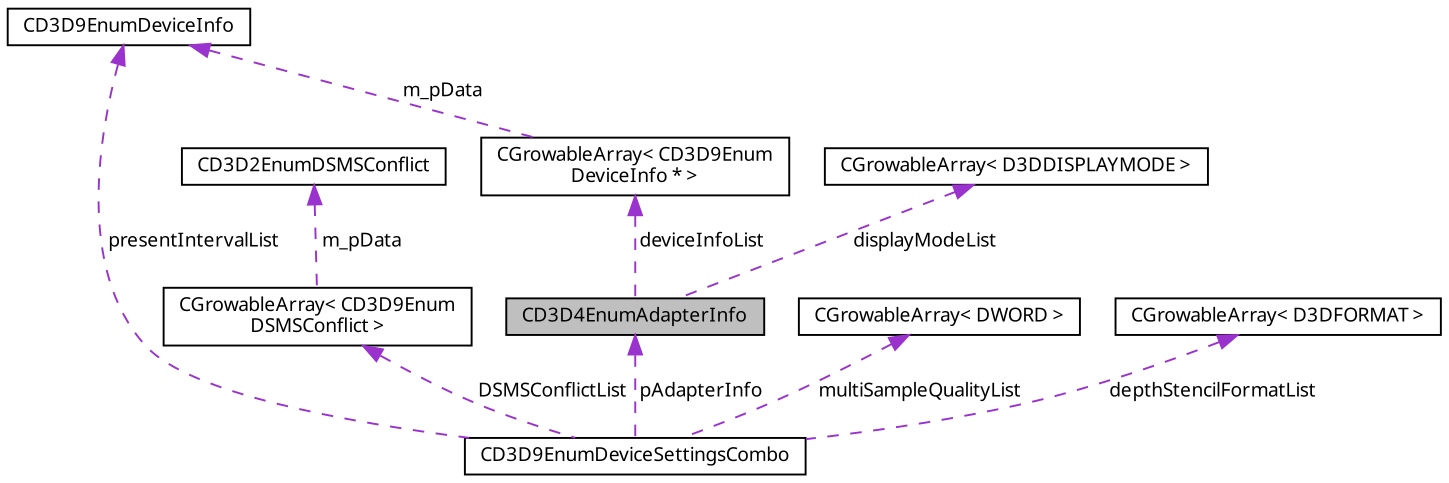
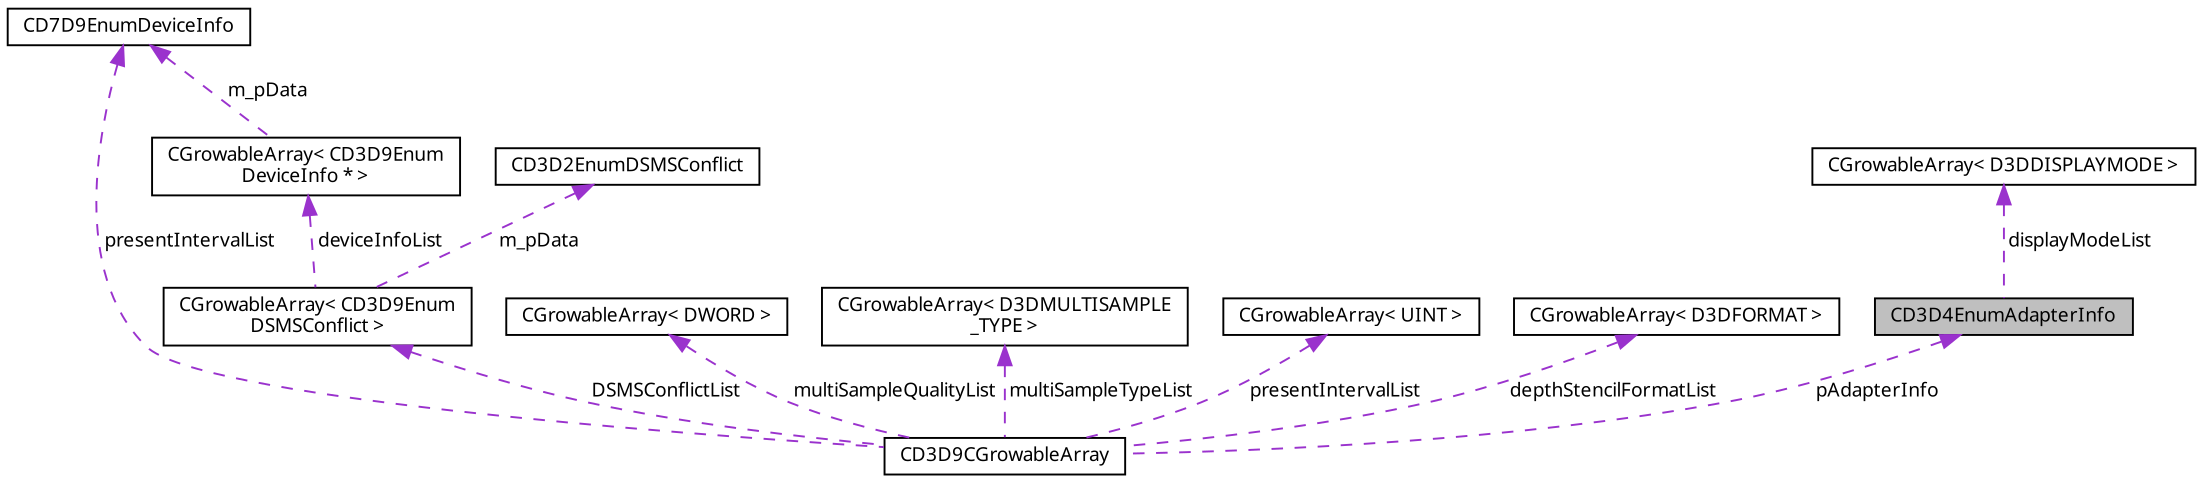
node "CD3D9EnumDeviceInfo": label "CD3D9EnumDeviceInfo" -> "CD7D9EnumDeviceInfo"
edge "CD3D4EnumAdapterInfo" -> "CGrowableArray< CD3D9Enum DeviceInfo * >": now "CGrowableArray< CD3D9Enum DSMSConflict >" -> "CGrowableArray< CD3D9Enum DeviceInfo * >"
node "CGrowableArray< D3DMULTISAMPLE _TYPE >": added
node "CGrowableArray< UINT >": added
node "CD3D9EnumDeviceSettingsCombo": label "CD3D9EnumDeviceSettingsCombo" -> "CD3D9CGrowableArray"
